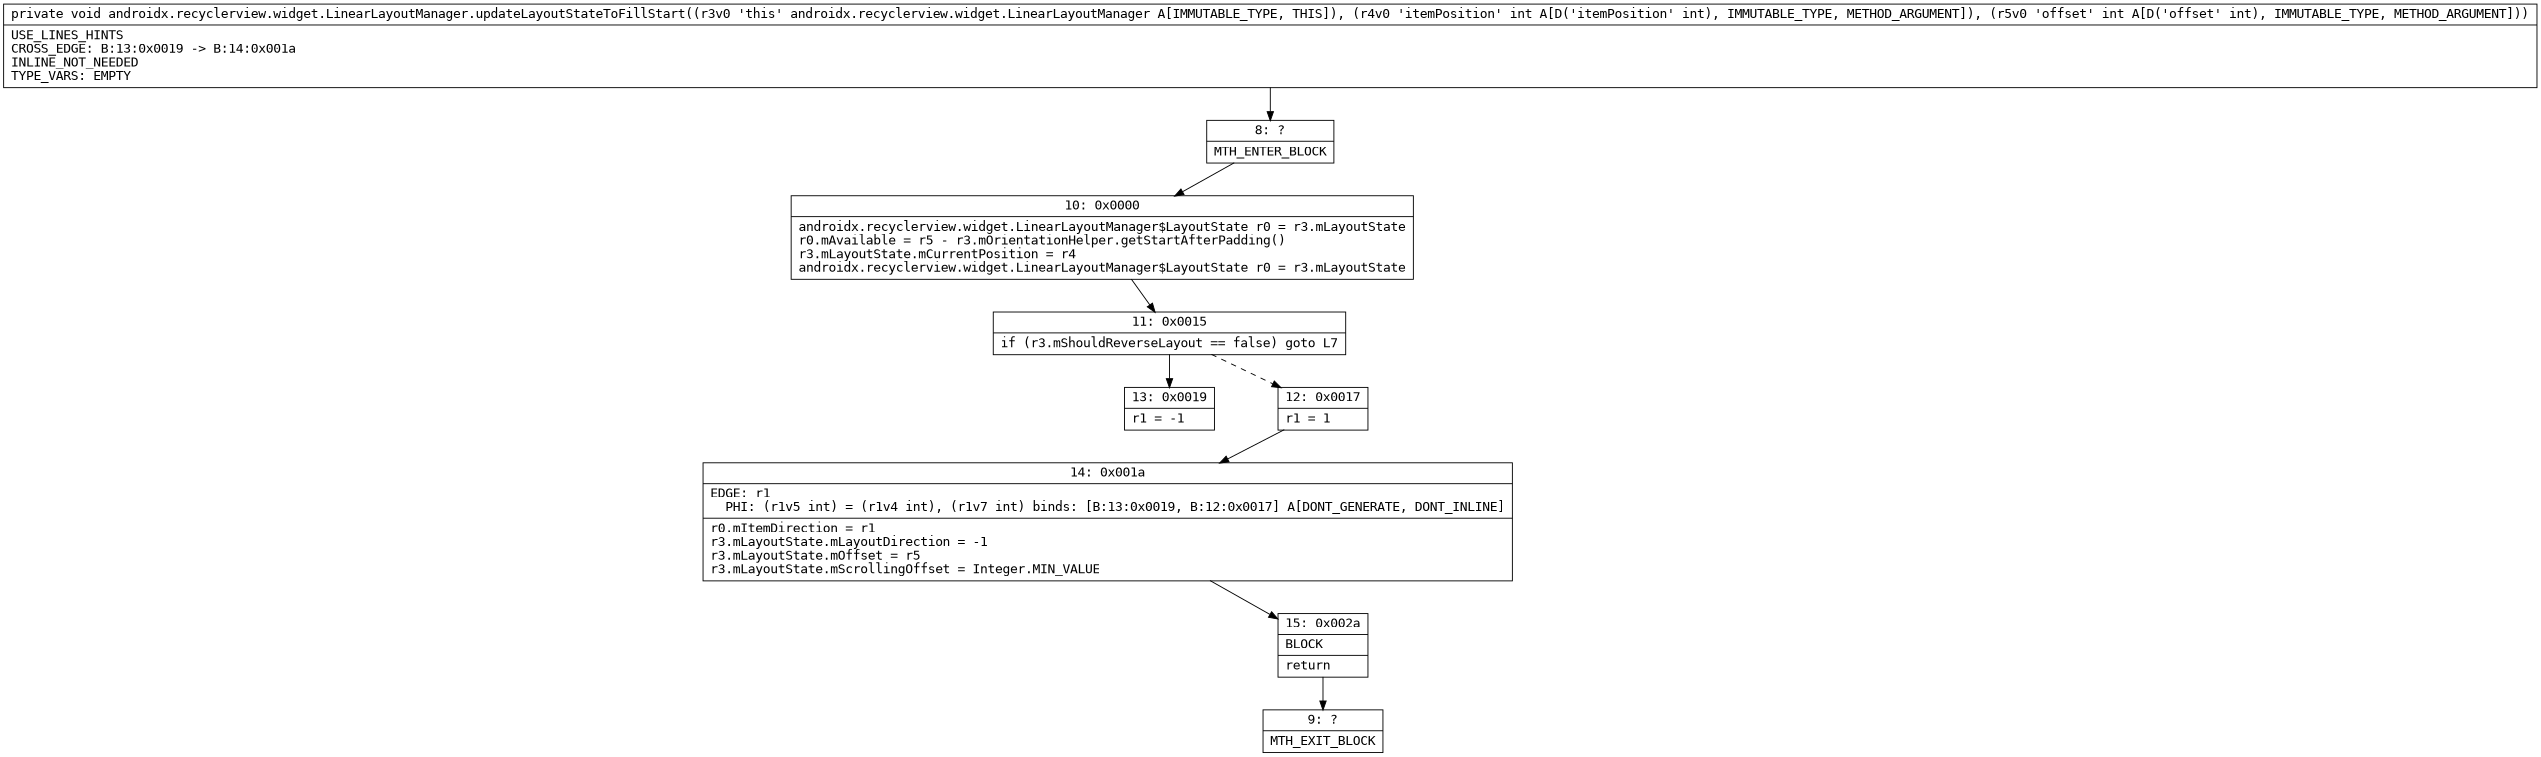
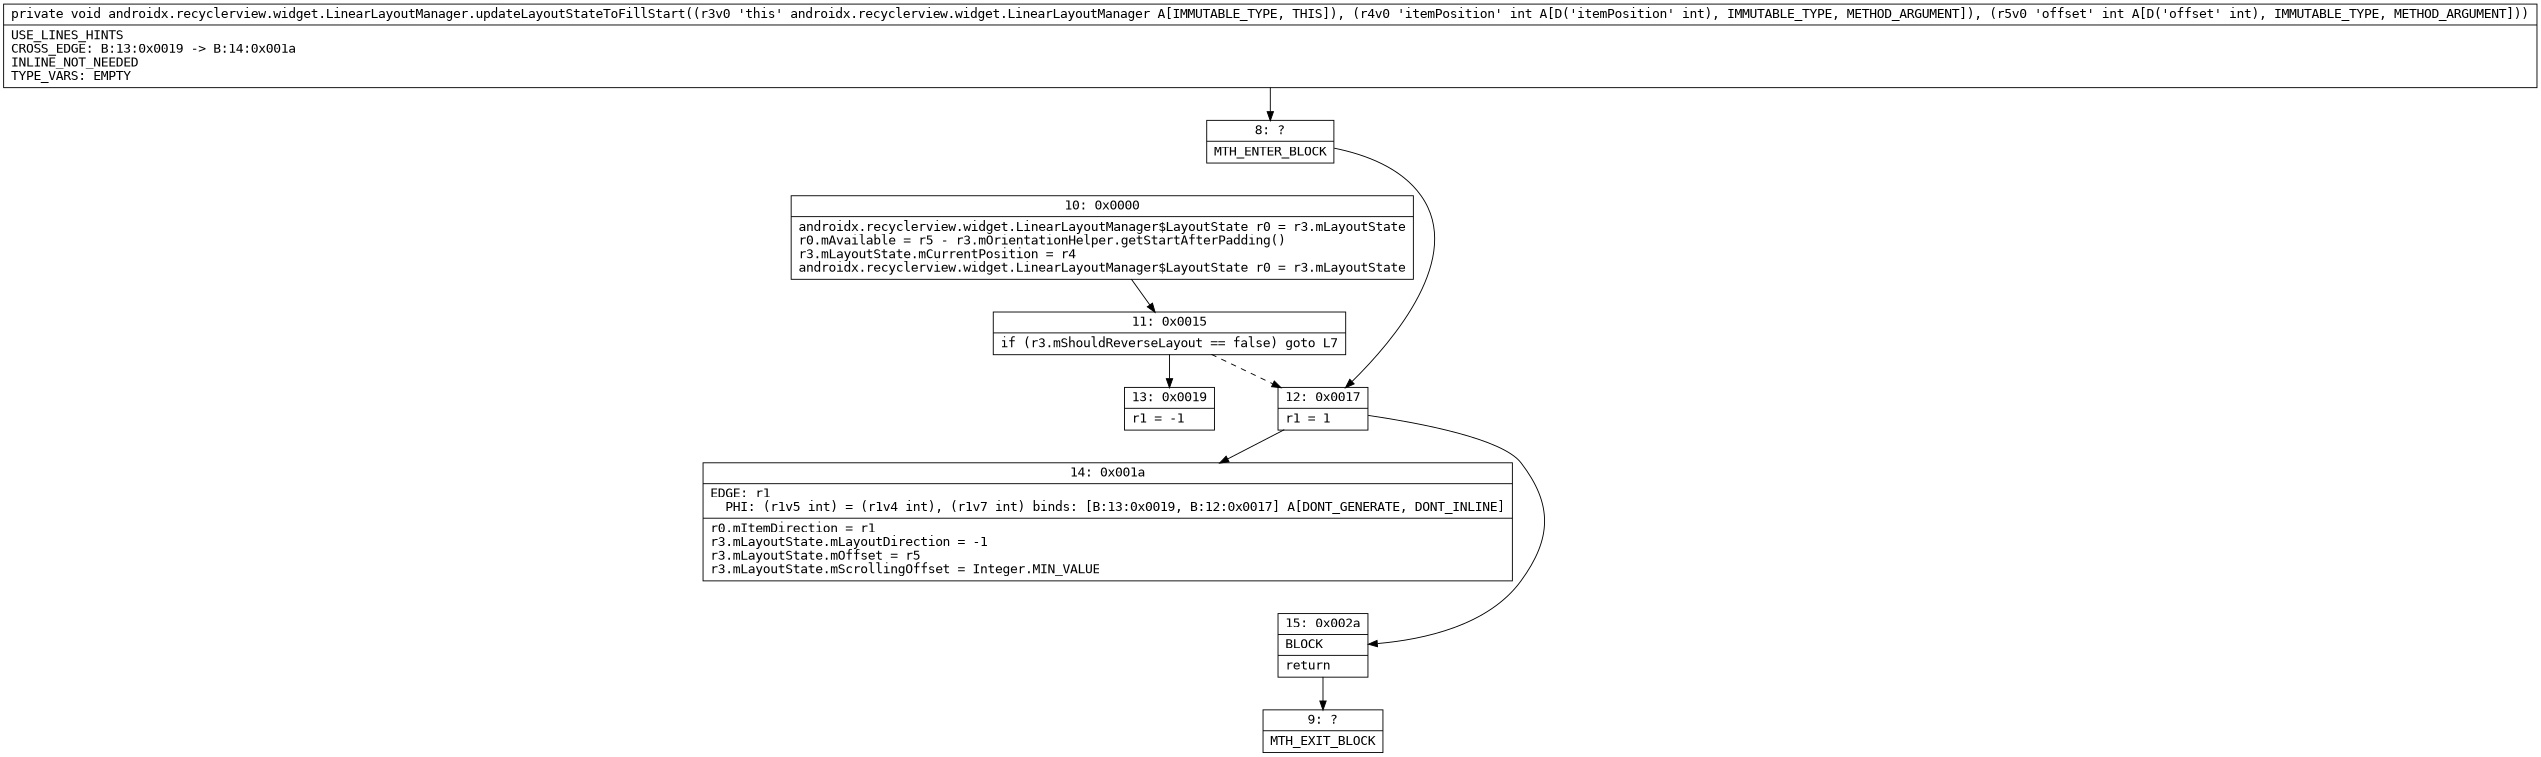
edge "8: ?" -> "10: 0x0000": now "8: ?" -> "12: 0x0017"
edge "14: 0x001a" -> "15: 0x002a": now "12: 0x0017" -> "15: 0x002a"
